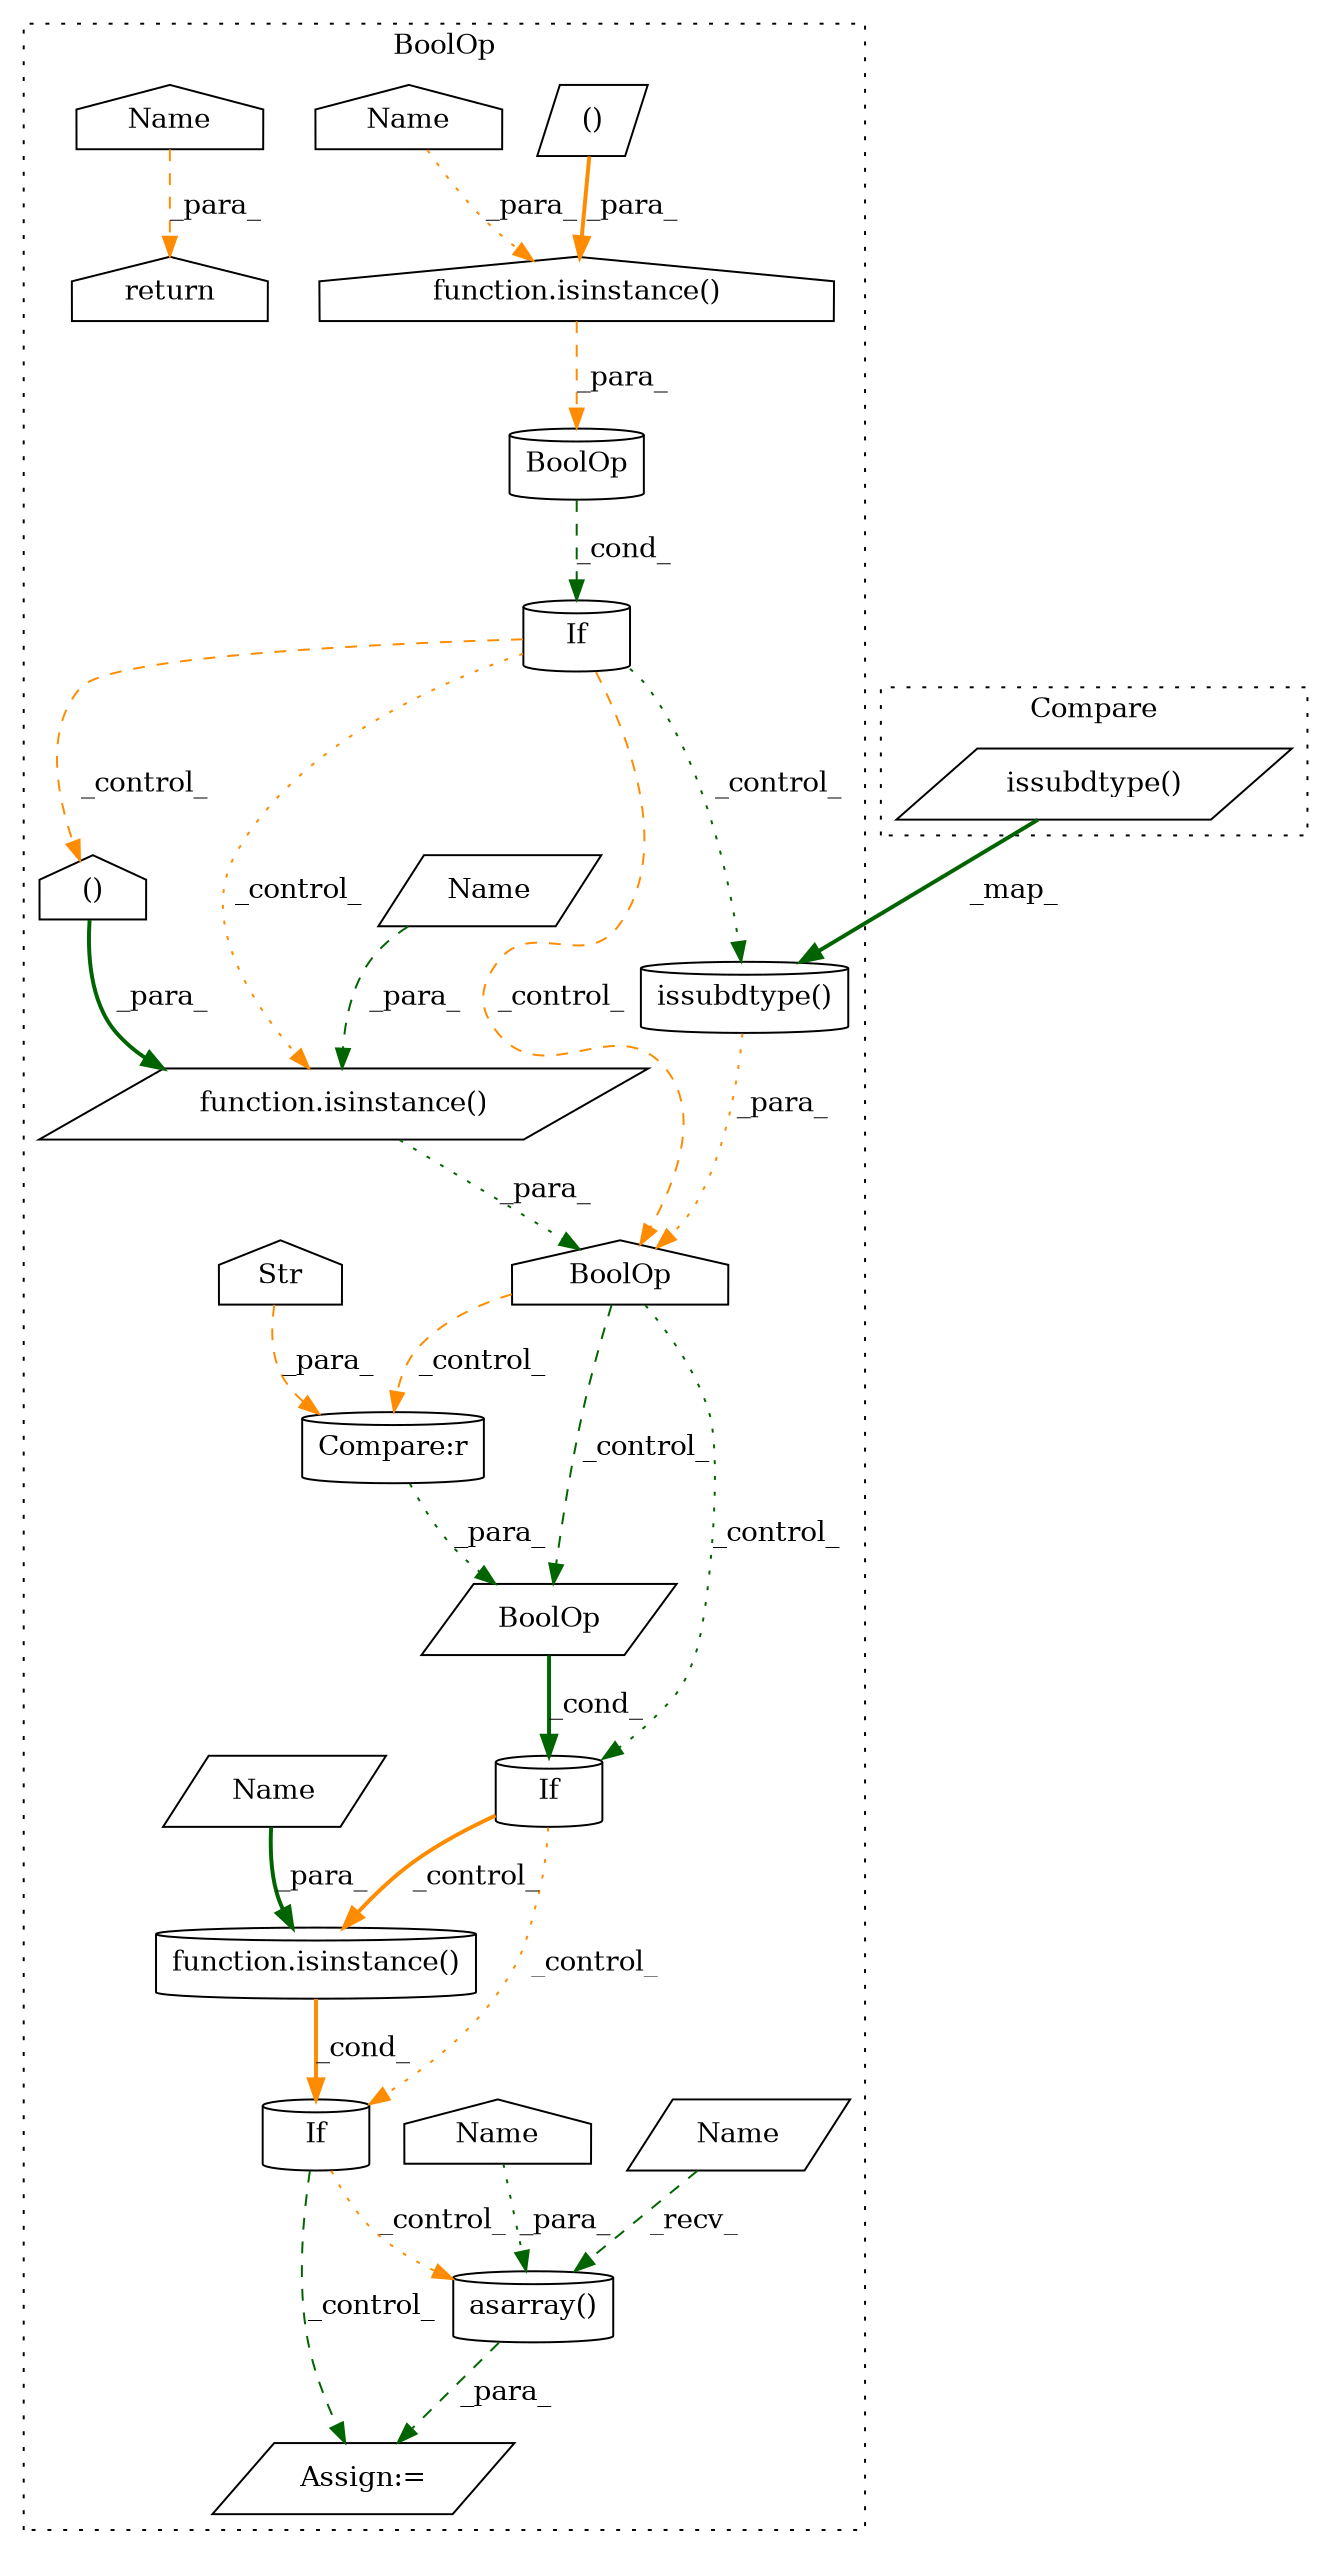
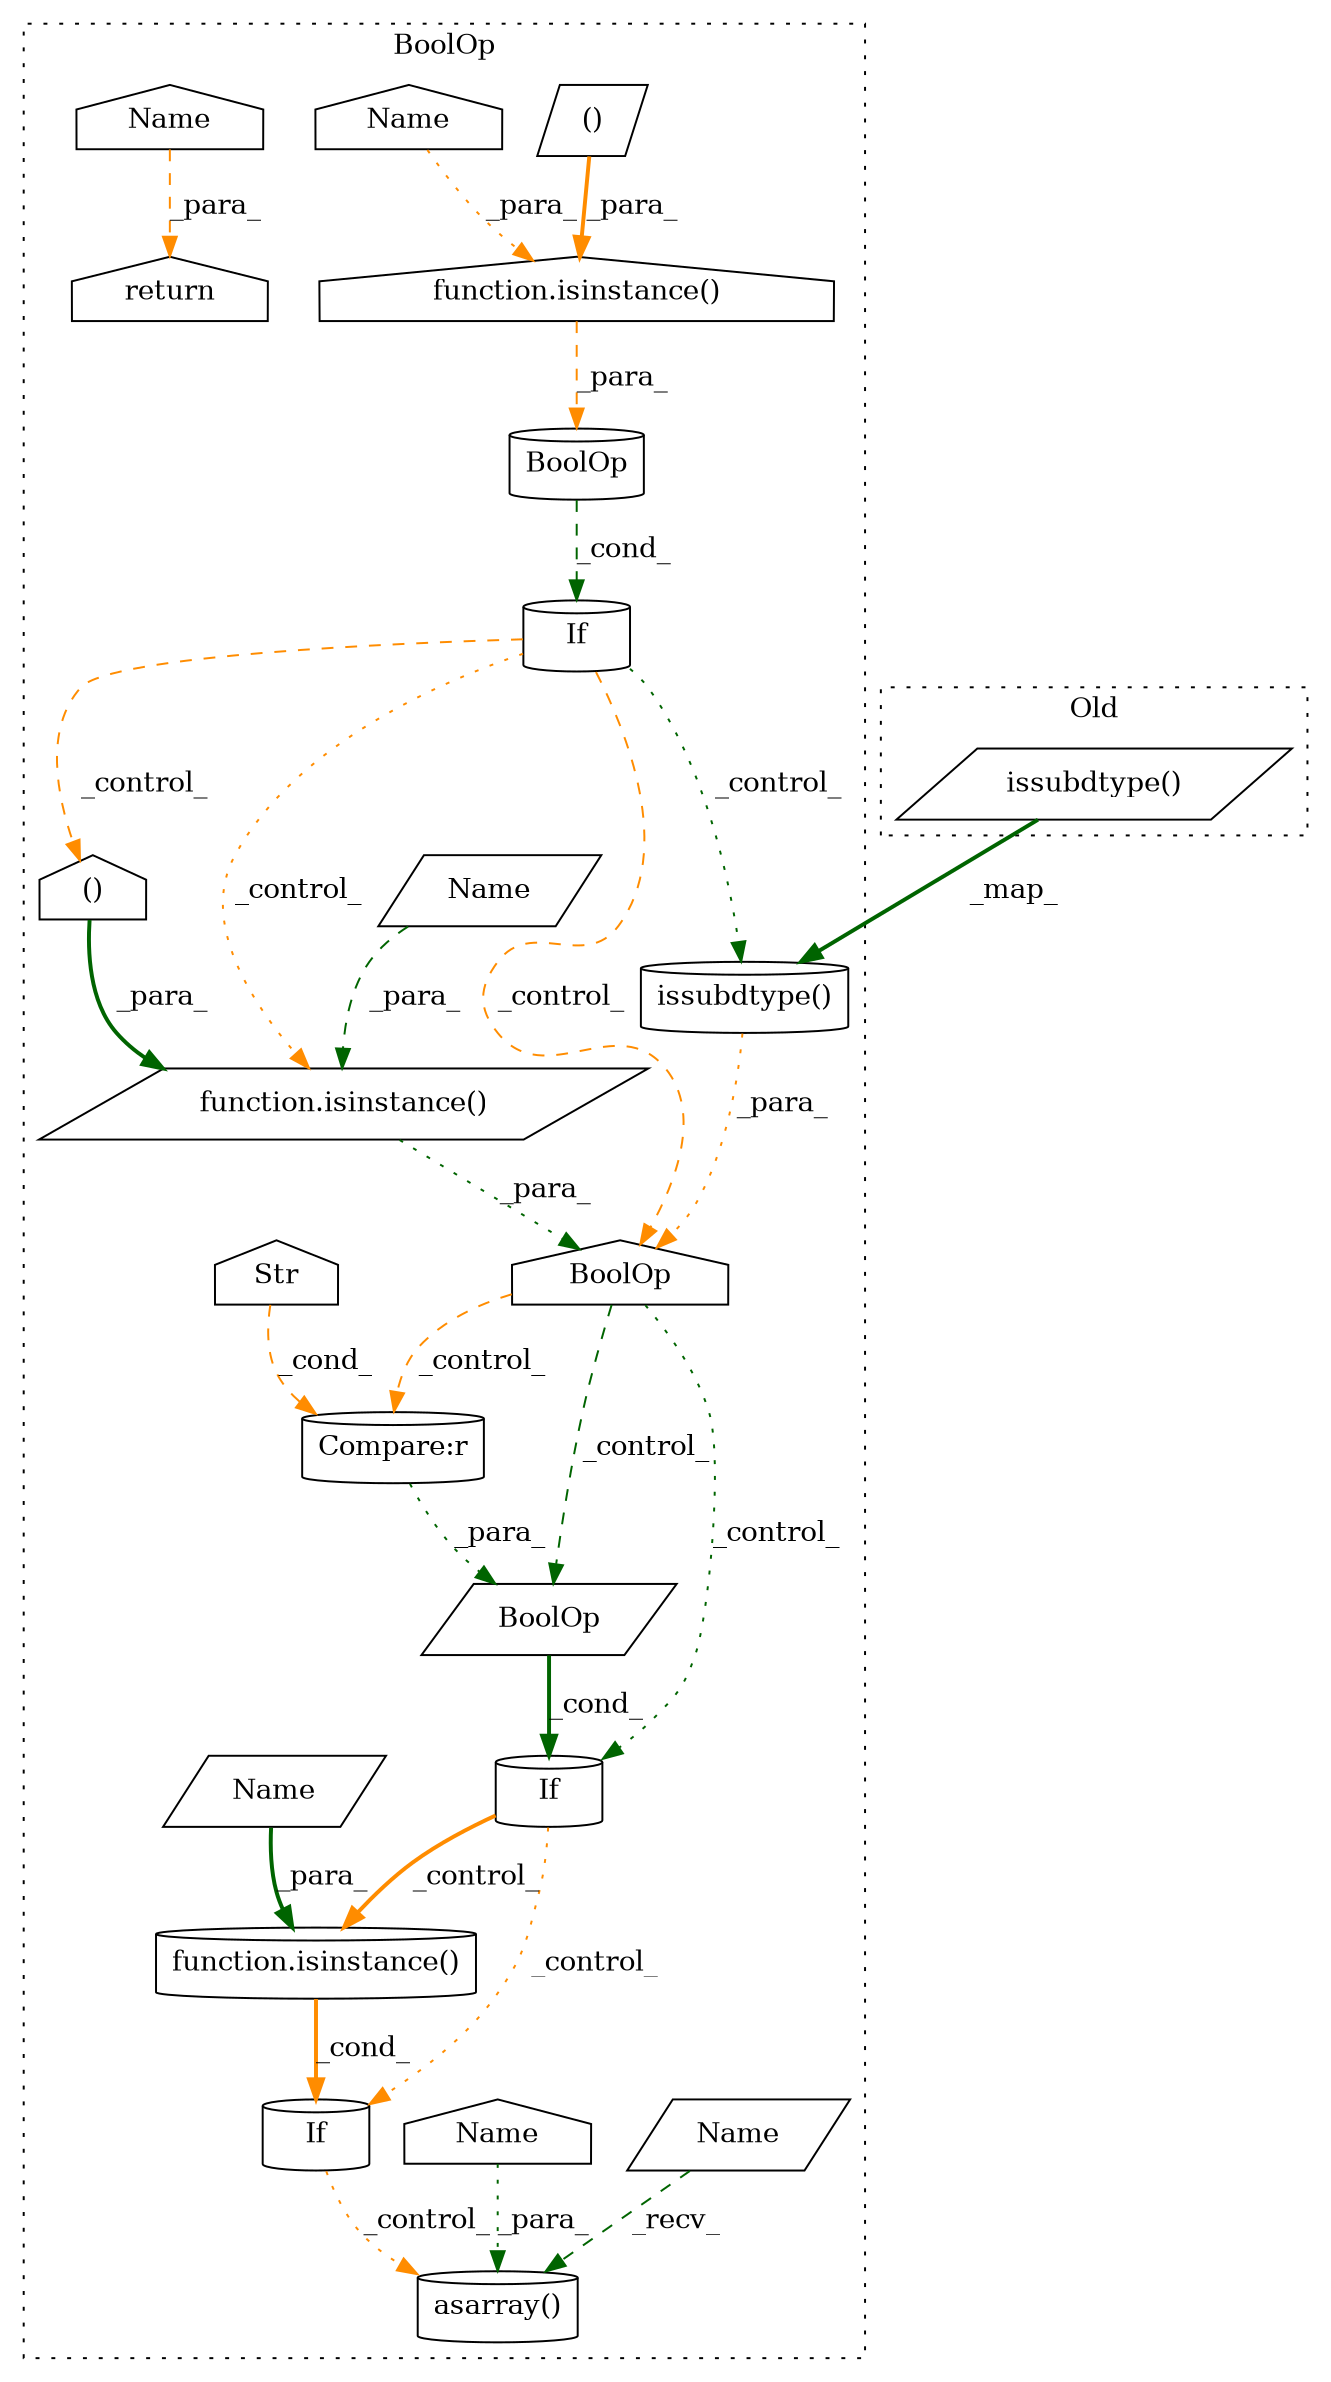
cluster "Compare": label "Compare" -> "Old"
edge "Str" -> "Compare:r": label "_para_" -> "_cond_"
node "Assign:=": removed
